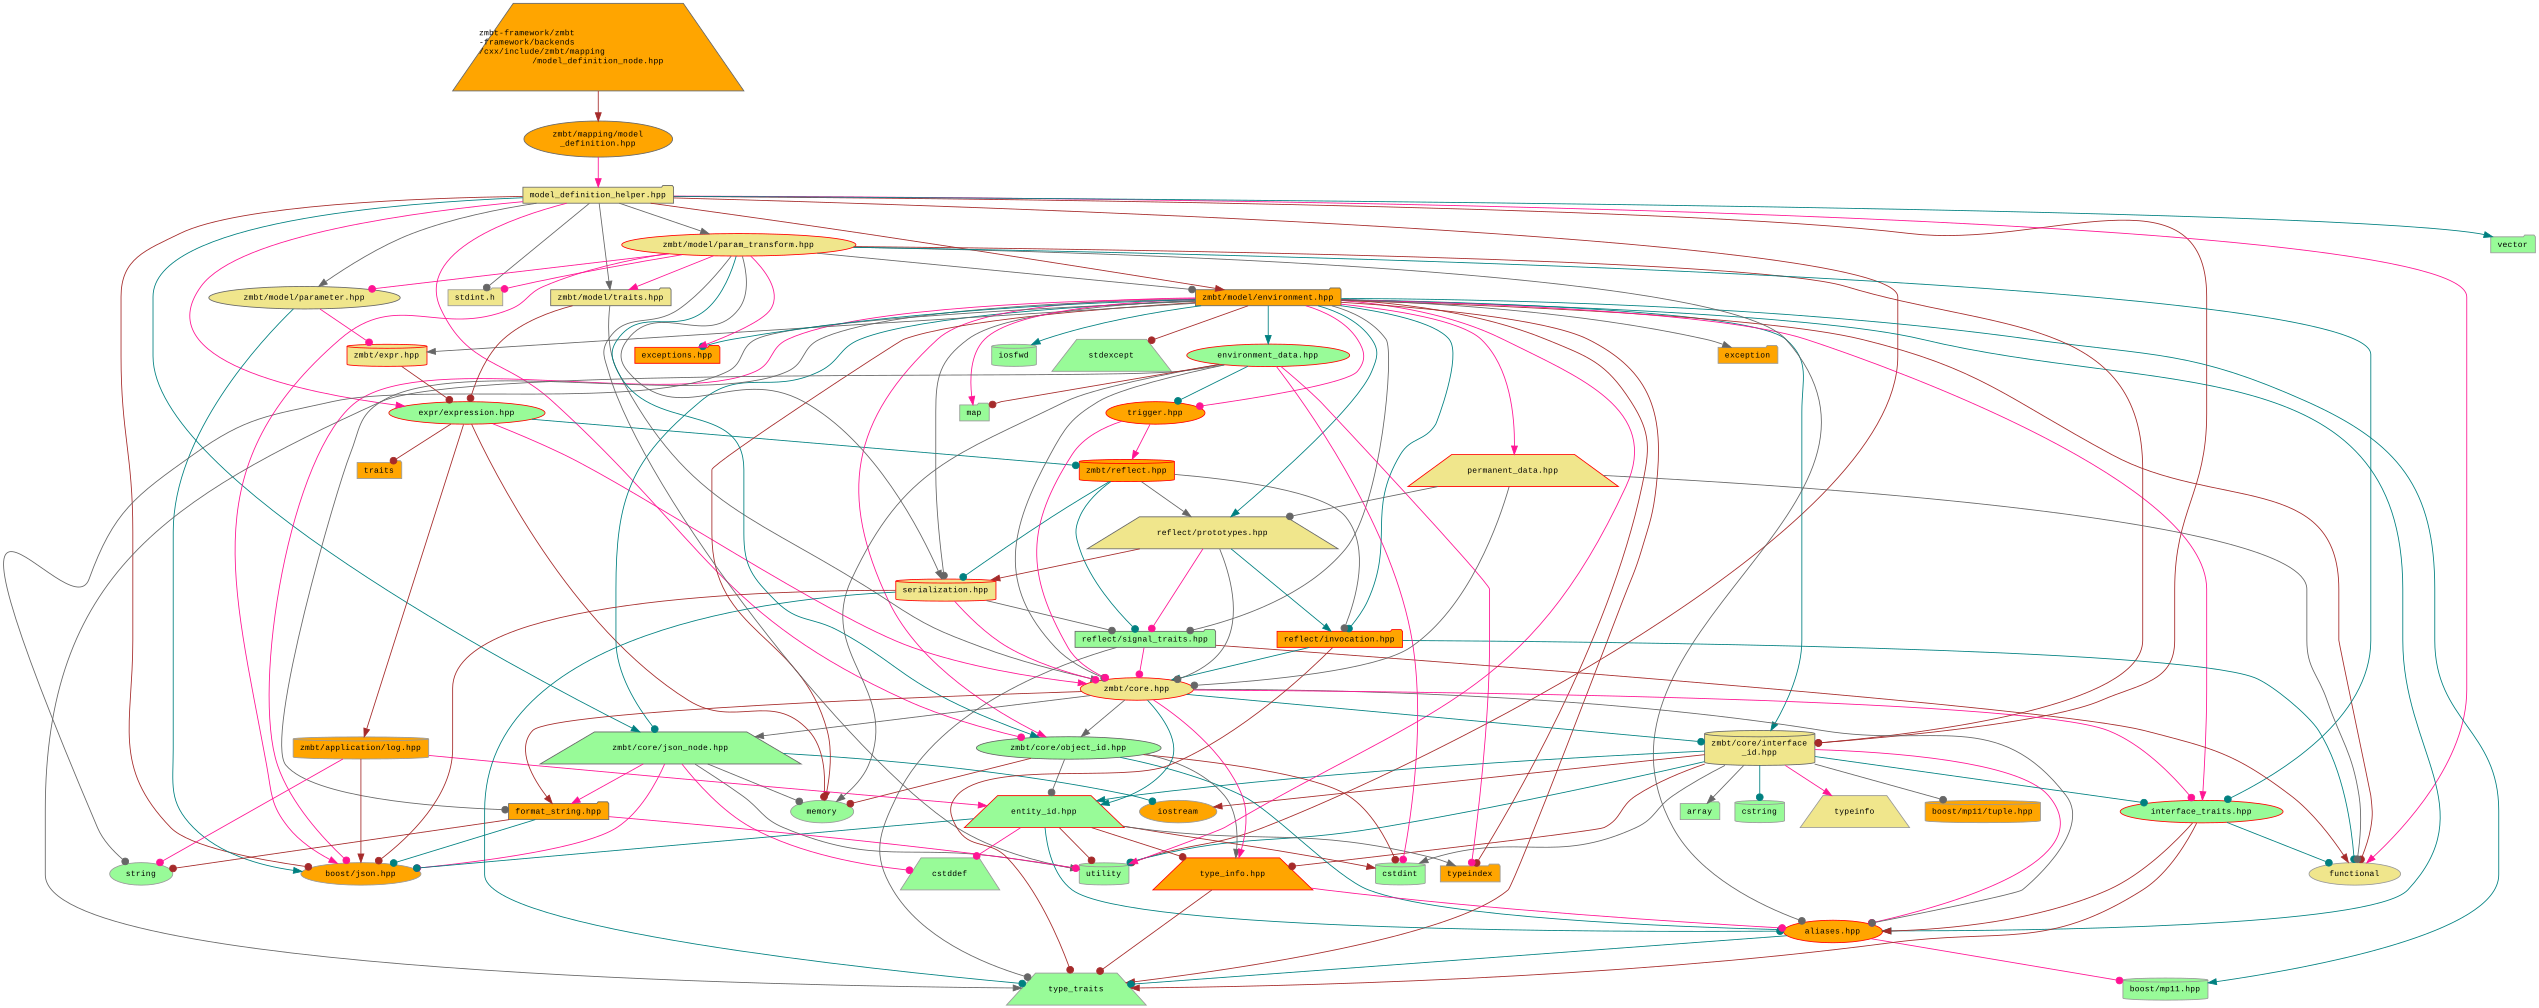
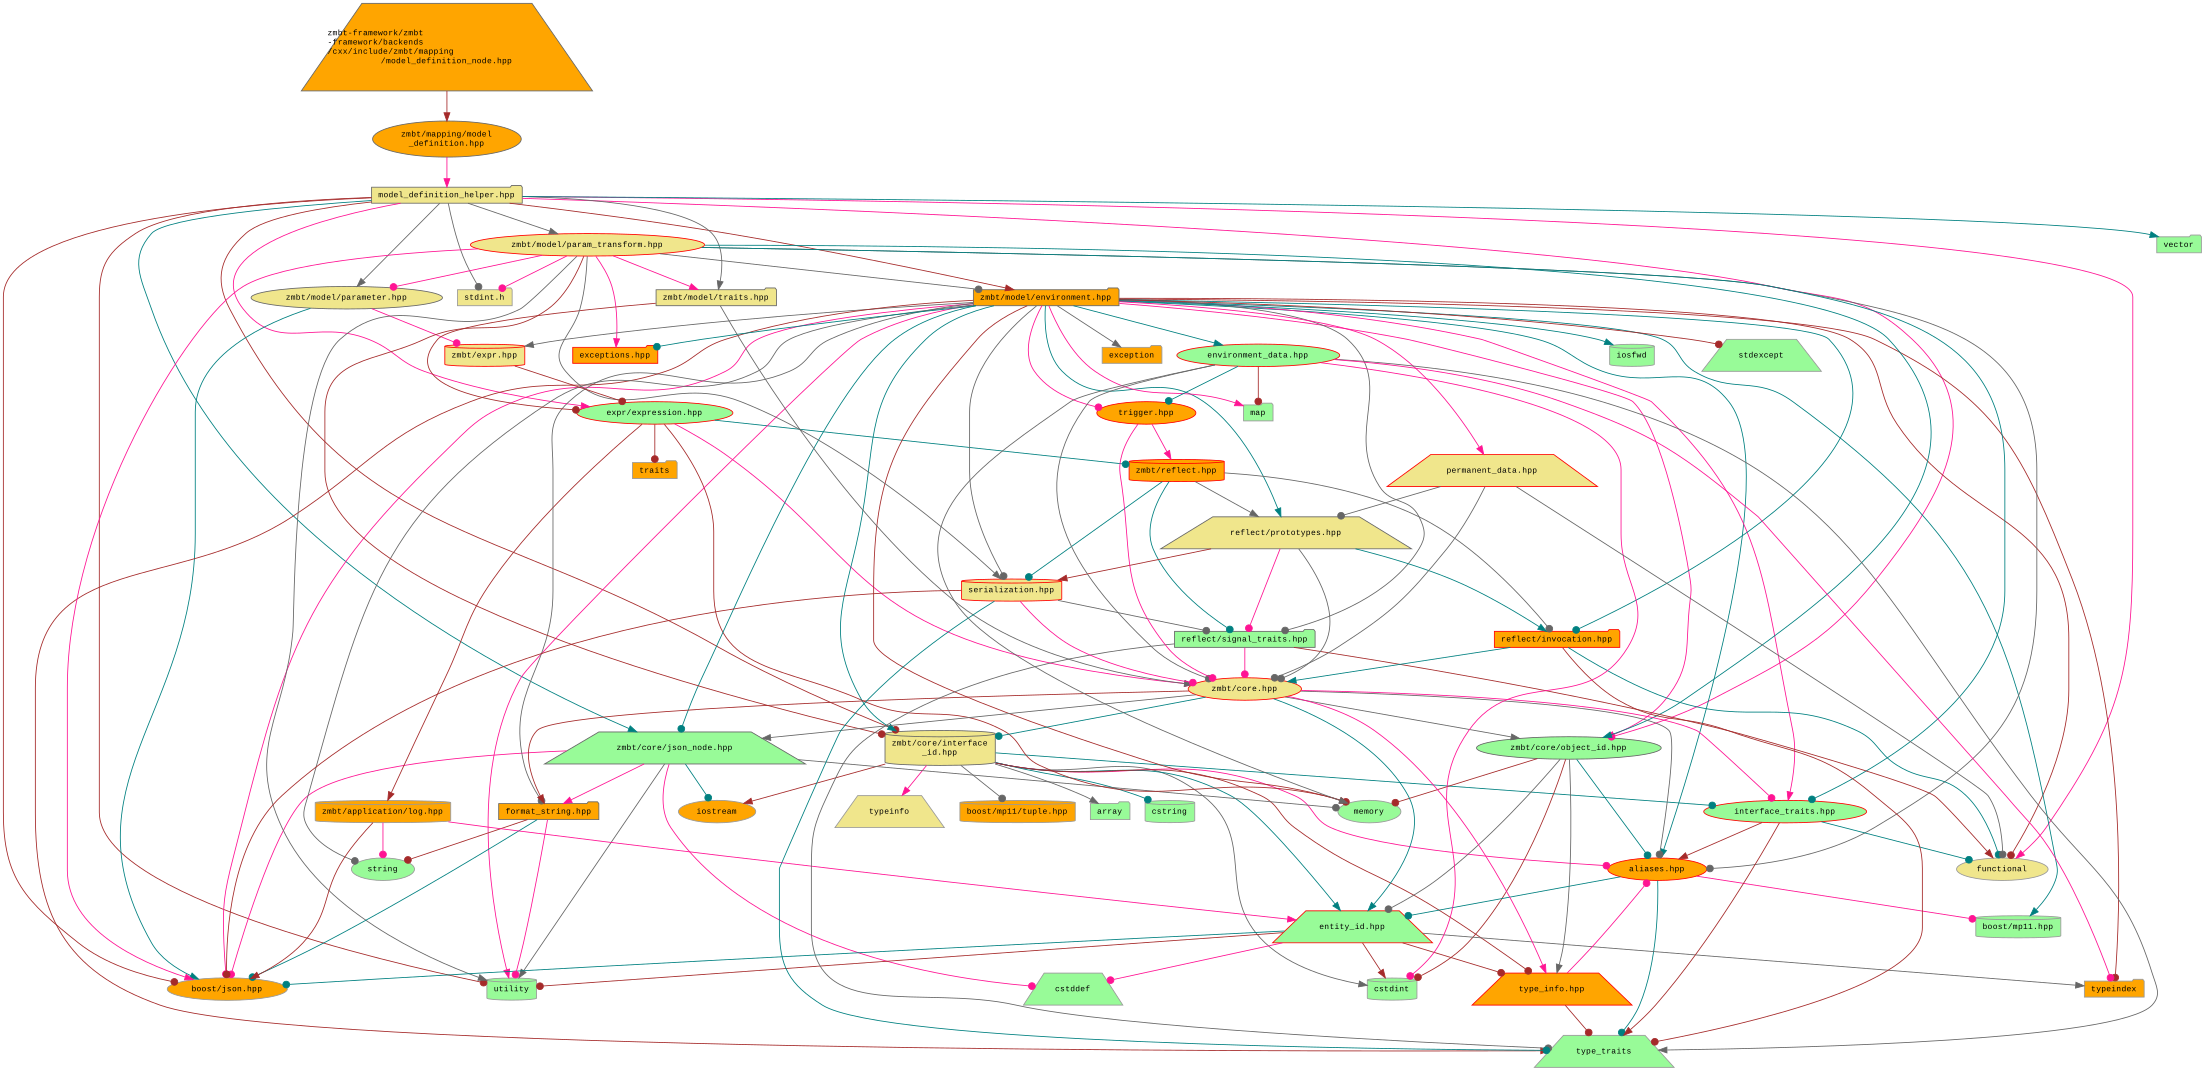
edge "zmbt/core/interface _id.hpp" -> "utility": removed
edge "entity_id.hpp" -> "aliases.hpp": reversed
